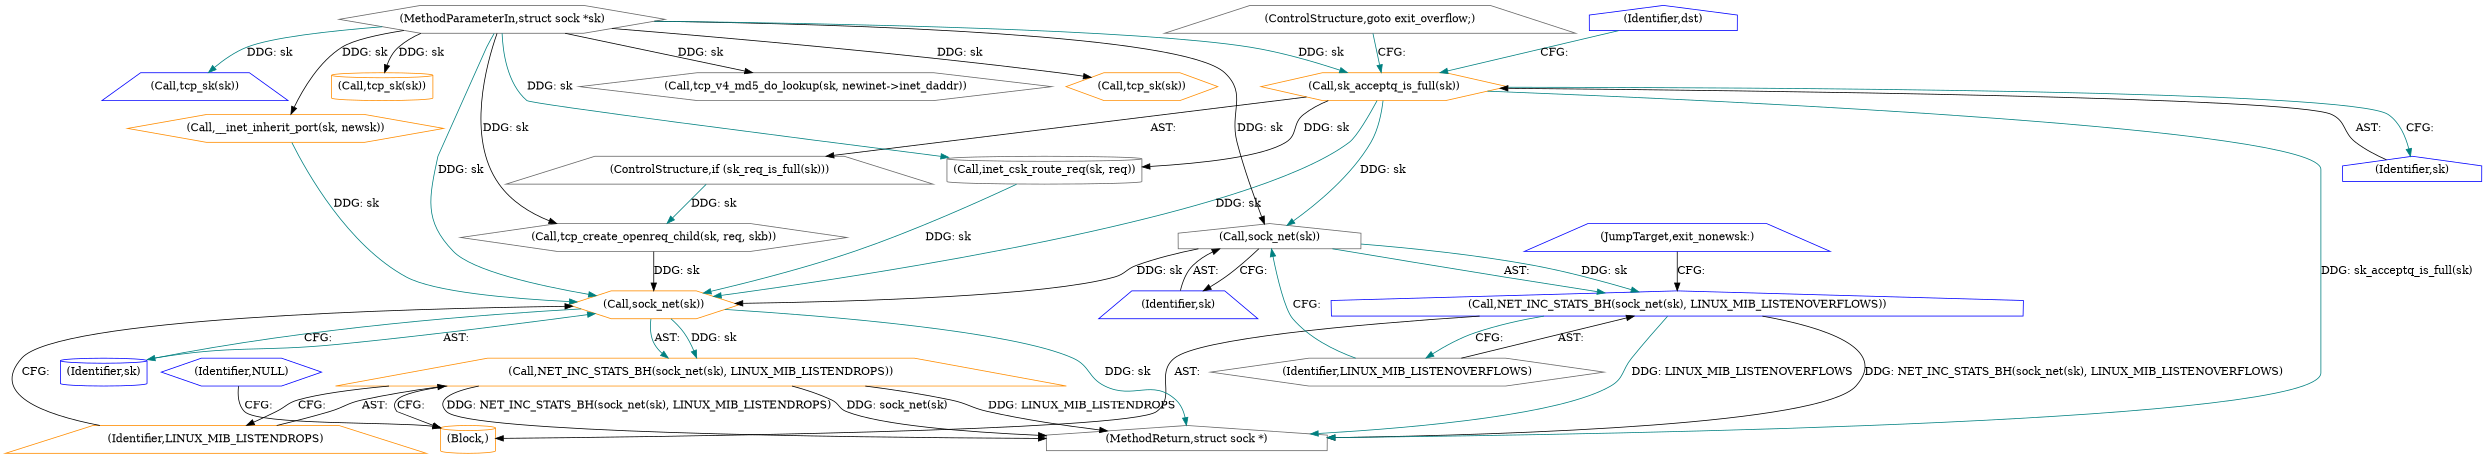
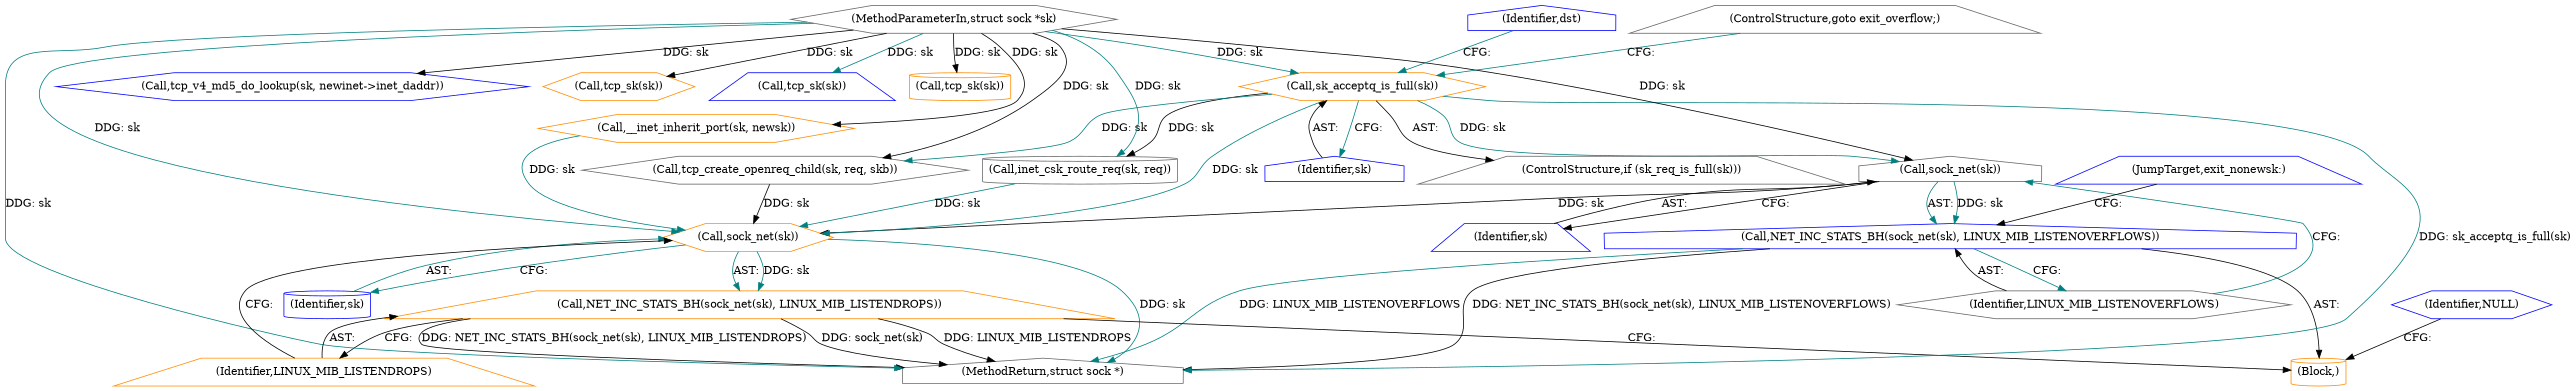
node "(Call,tcp_v4_md5_do_lookup(sk, newinet->inet_daddr))": color gray40 -> blue
edge "(ControlStructure,if (sk_req_is_full(sk)))" -> "(Call,tcp_create_openreq_child(sk, req, skb))": now "(Call,sk_acceptq_is_full(sk))" -> "(Call,tcp_create_openreq_child(sk, req, skb))"
edge "(MethodParameterIn,struct sock *sk)" -> "(MethodReturn,struct sock *)": added, label "DDG: sk"
